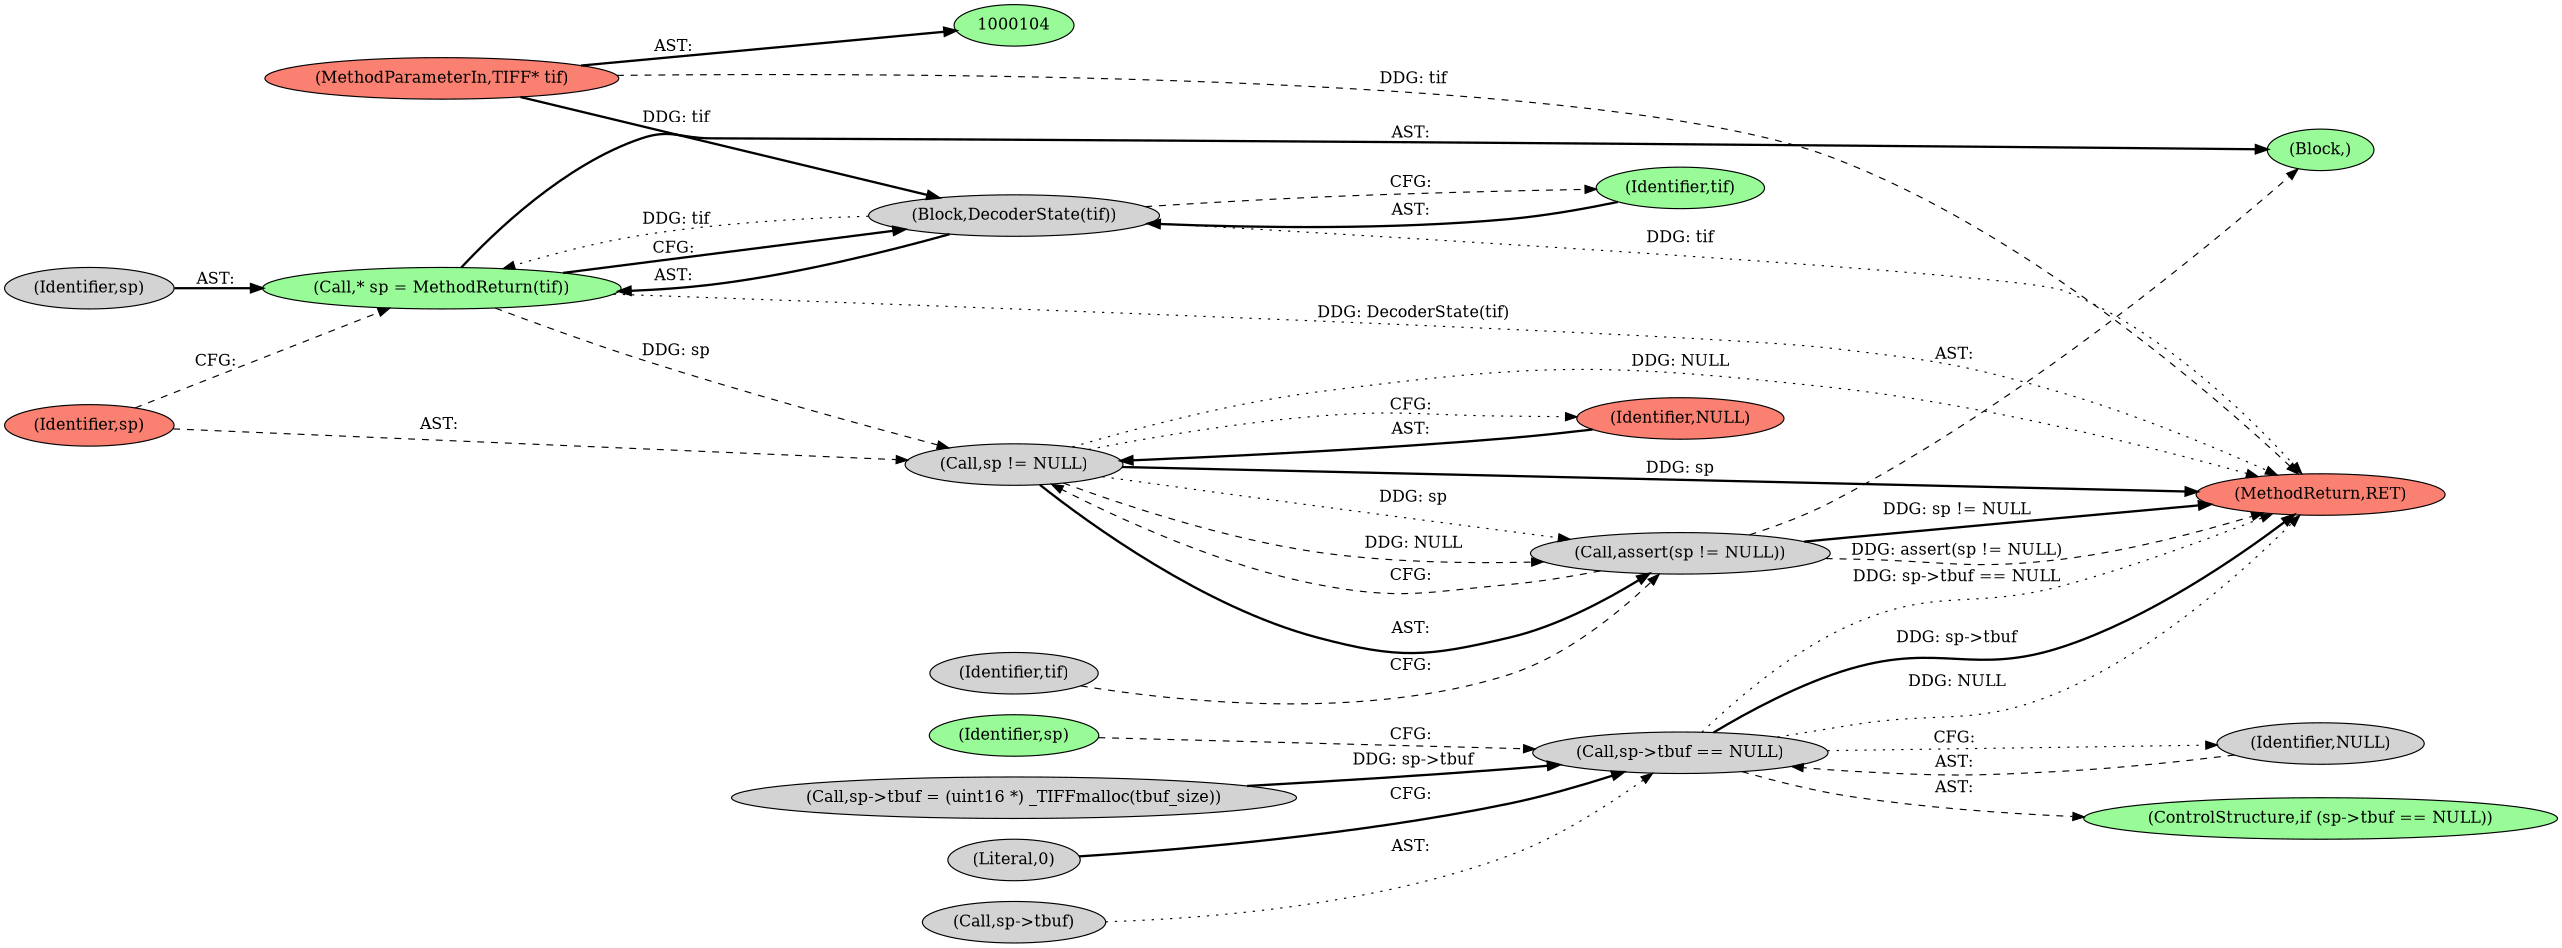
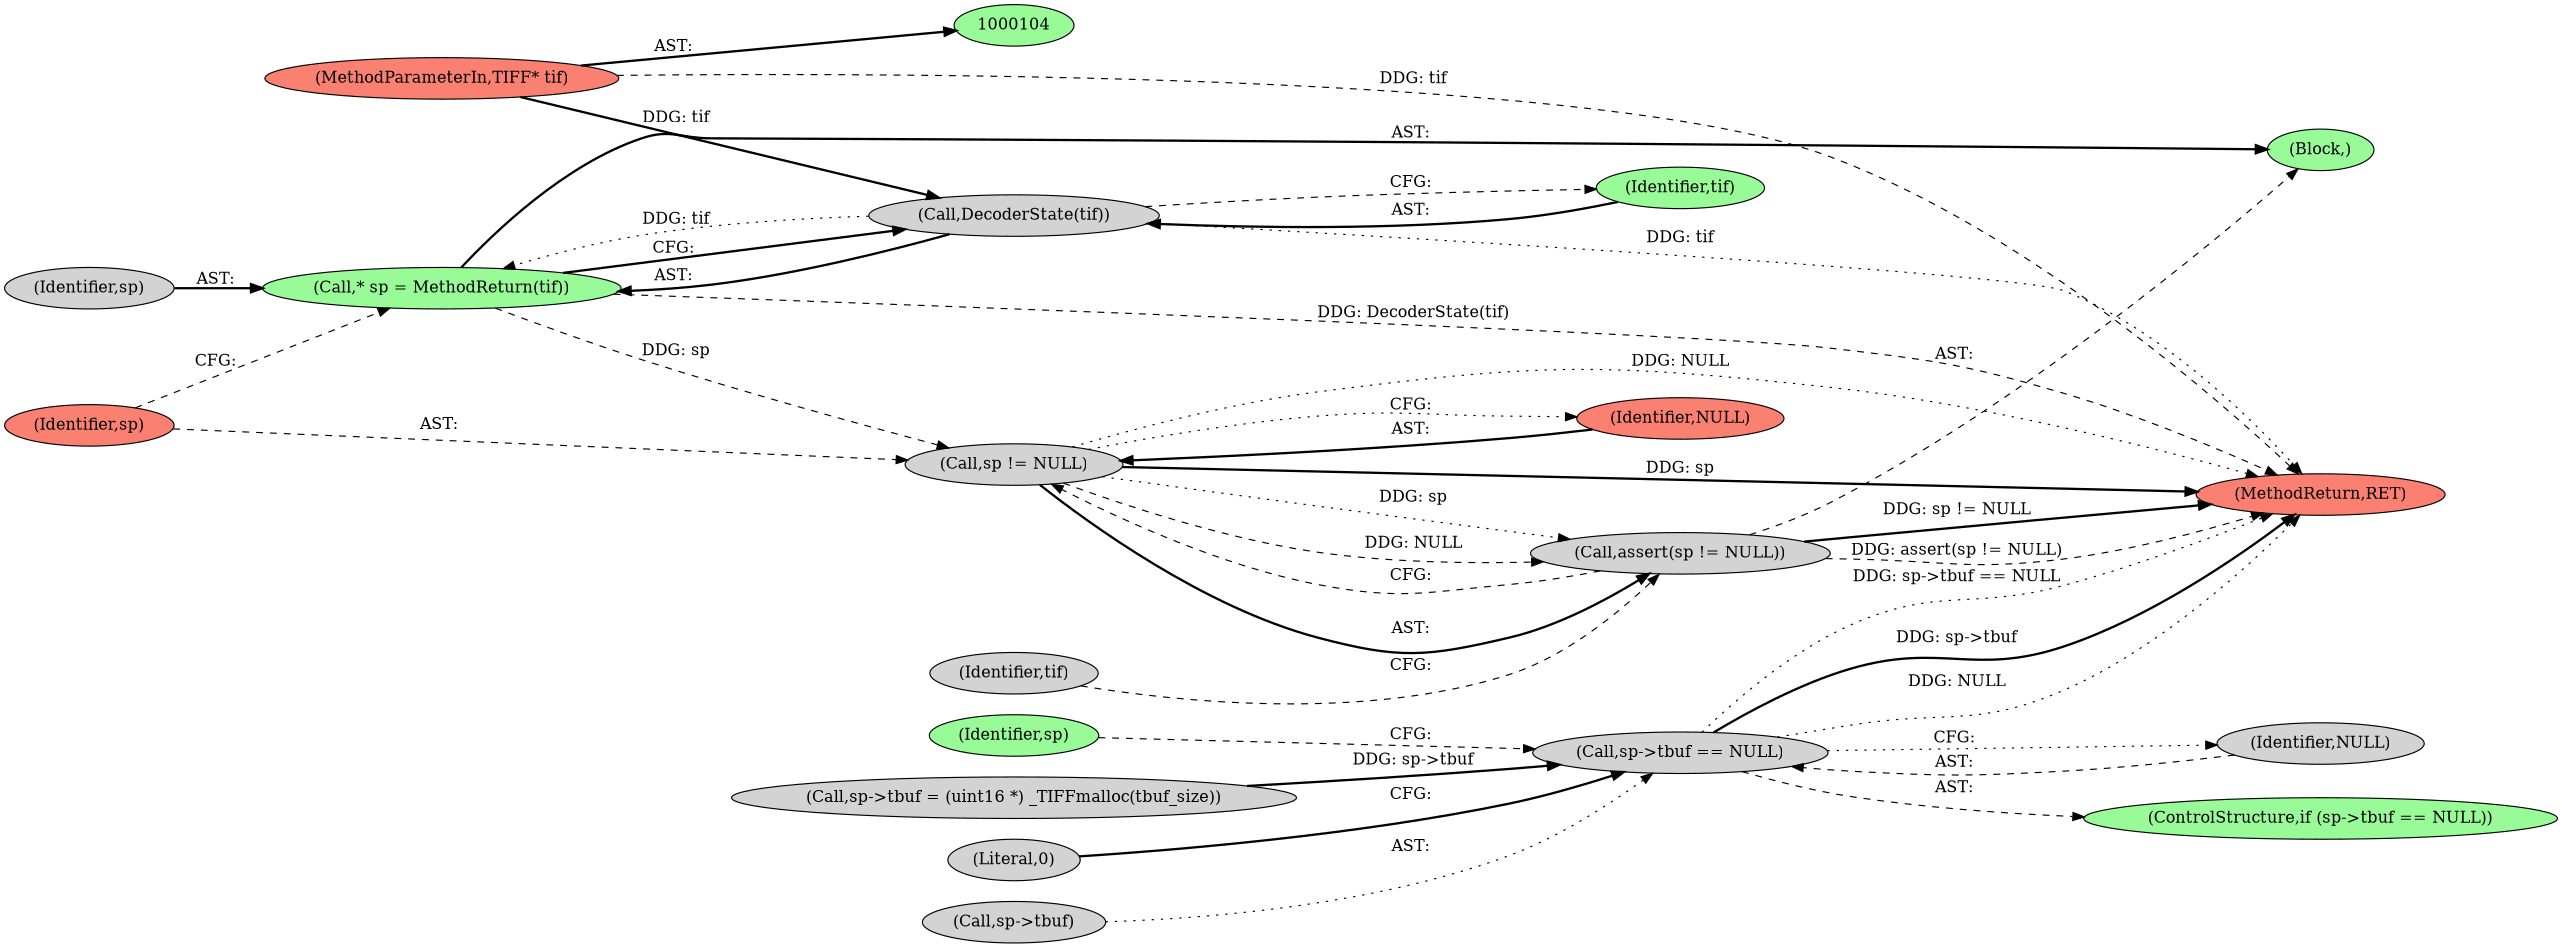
node "(Block,DecoderState(tif))": label "(Block,DecoderState(tif))" -> "(Call,DecoderState(tif))"
edge "(Call,* sp = MethodReturn(tif))" -> "(MethodReturn,RET)": style dotted -> dashed
